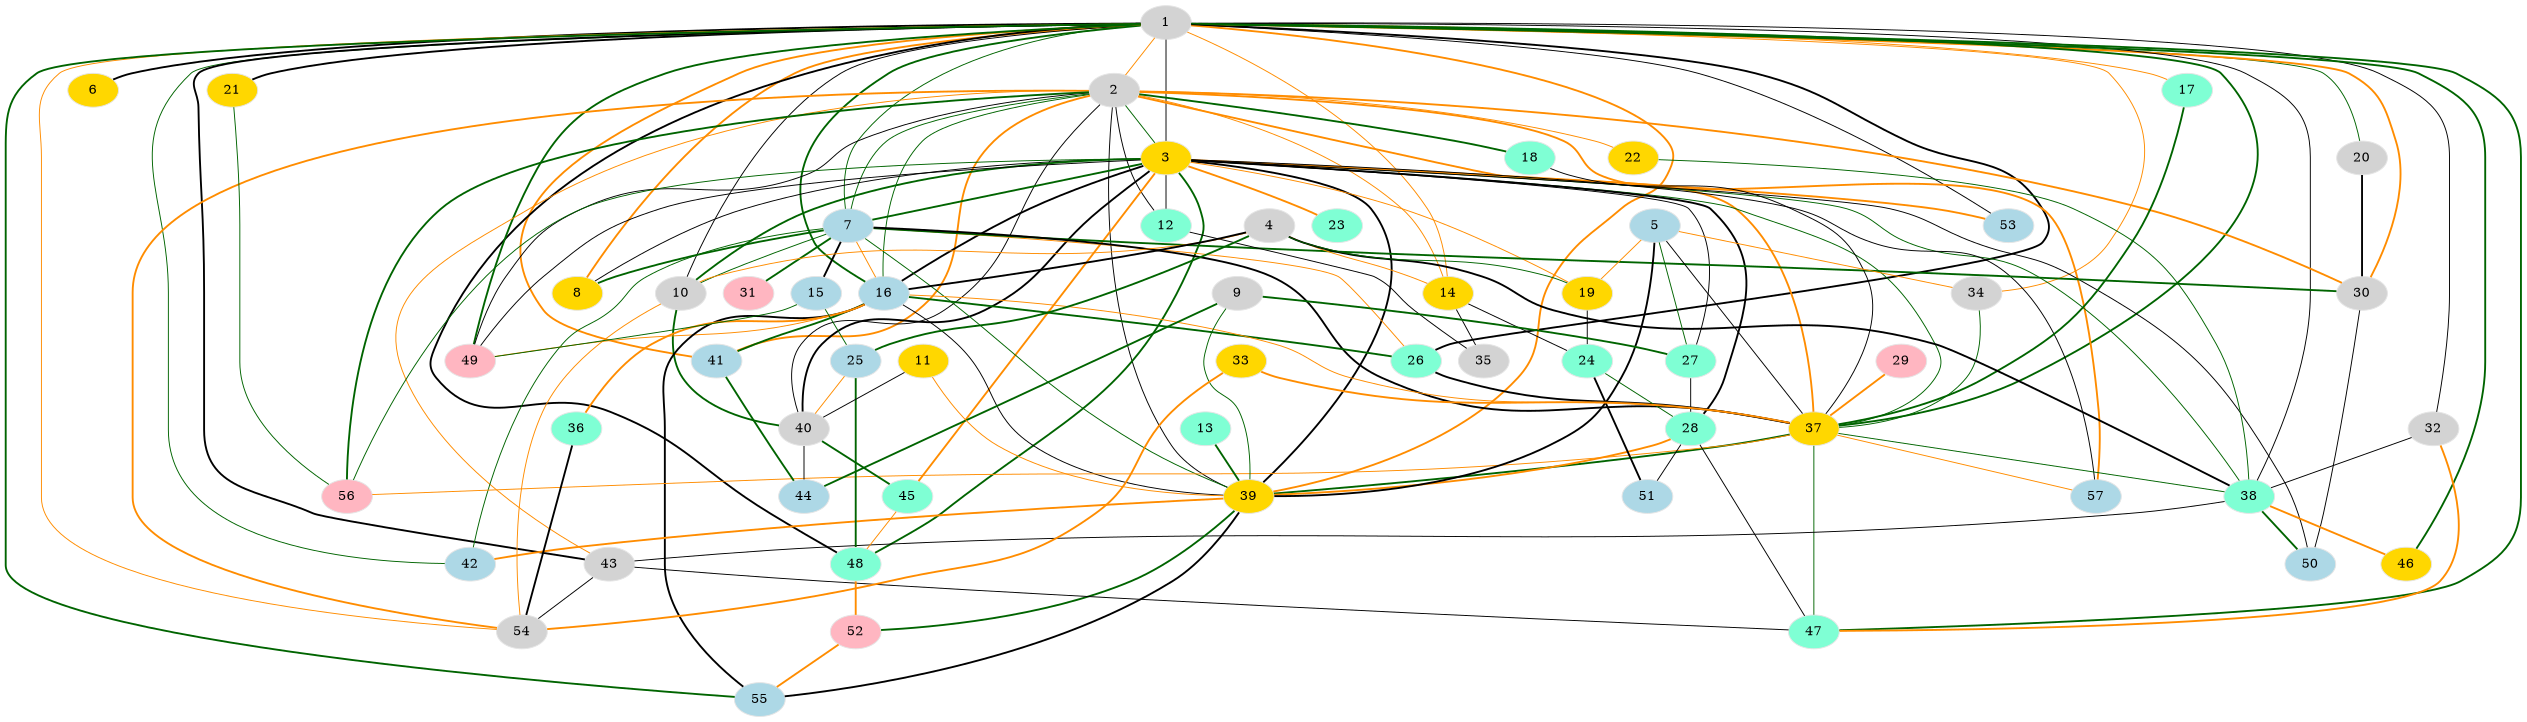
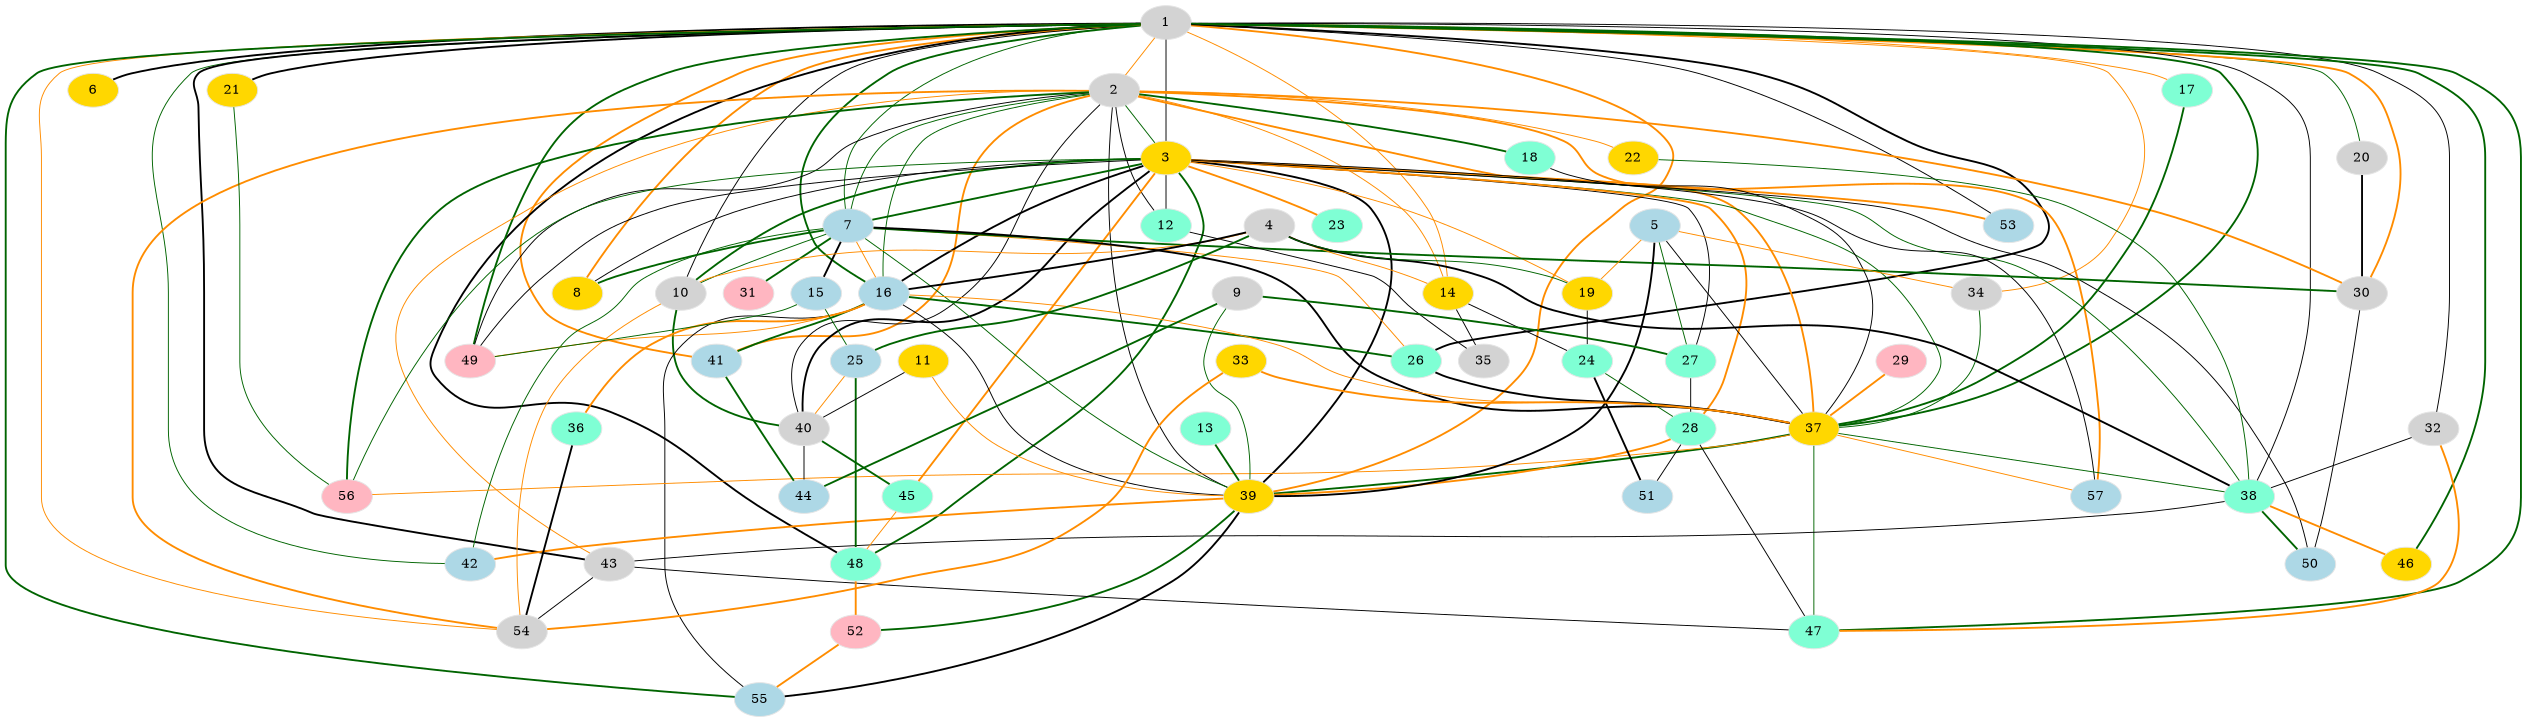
edge "3" -- "28": color black -> darkorange
edge "16" -- "55": style bold -> solid
